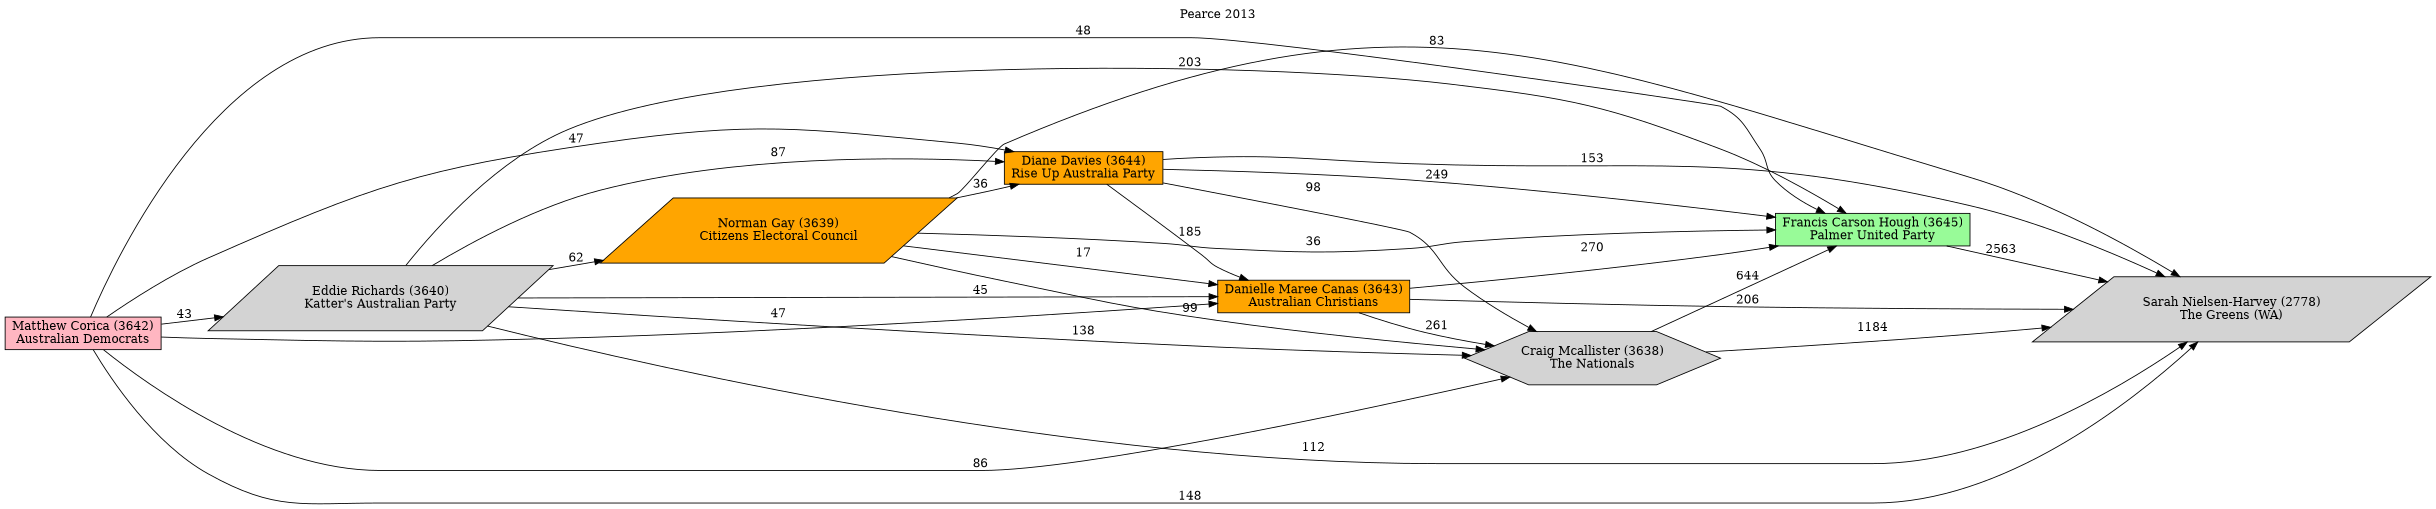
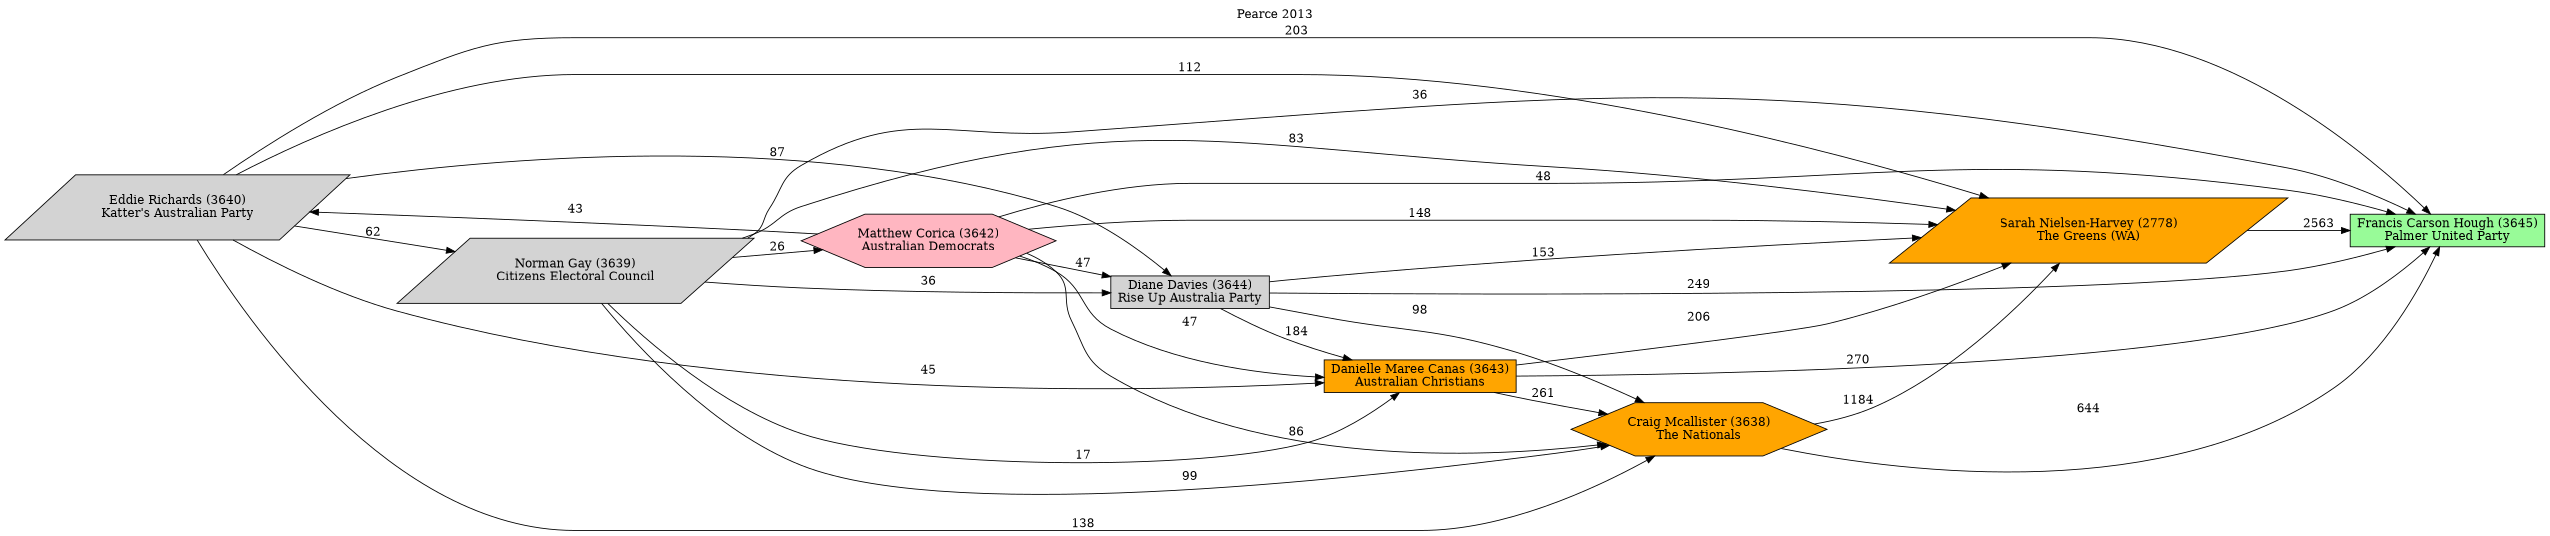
node "Diane Davies (3644) Rise Up Australia Party": fillcolor orange -> lightgrey
node "Norman Gay (3639) Citizens Electoral Council": fillcolor orange -> lightgrey
edge "Diane Davies (3644) Rise Up Australia Party" -> "Danielle Maree Canas (3643) Australian Christians": label "185" -> "184"
edge "Norman Gay (3639) Citizens Electoral Council" -> "Matthew Corica (3642) Australian Democrats": added, label "26"
edge "Francis Carson Hough (3645) Palmer United Party" -> "Sarah Nielsen-Harvey (2778) The Greens (WA)": reversed
node "Sarah Nielsen-Harvey (2778) The Greens (WA)": fillcolor lightgrey -> orange
node "Matthew Corica (3642) Australian Democrats": shape box -> hexagon
node "Craig Mcallister (3638) The Nationals": fillcolor lightgrey -> orange
